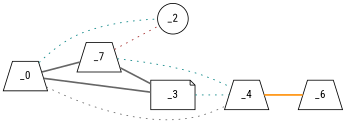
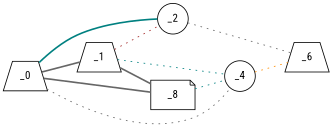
edge "_2" -- "_0": style dotted -> bold
edge "_2" -- "_6": added
node "_7": label "_7" -> "_1"
node "_3": label "_3" -> "_8"
node "_4": shape trapezium -> circle
edge "_4" -- "_6": style bold -> dotted
